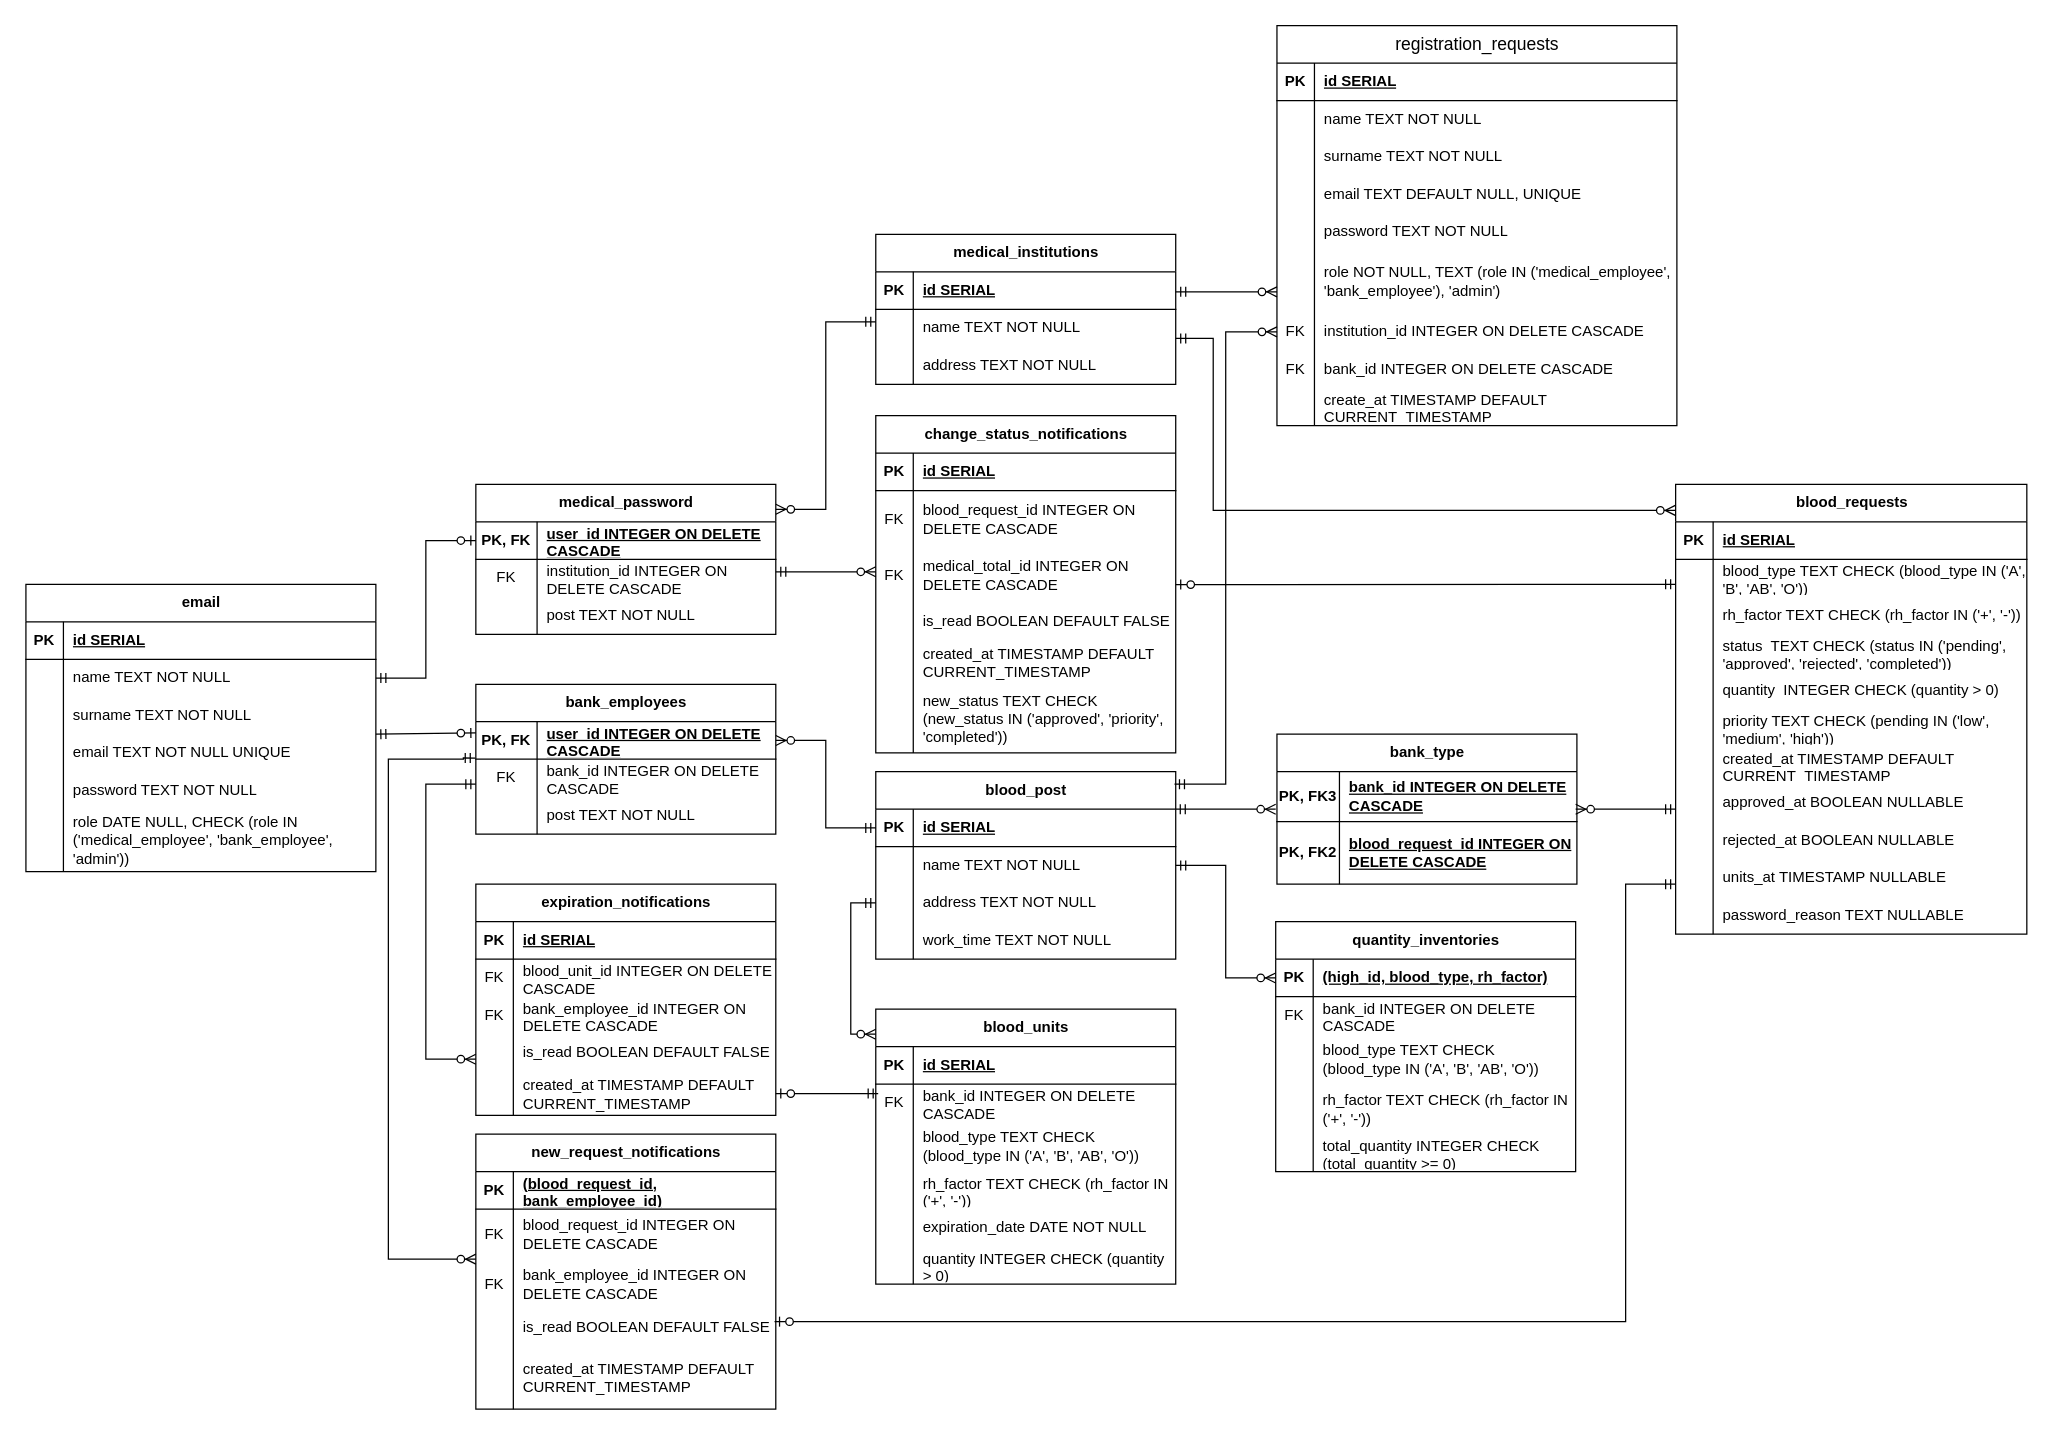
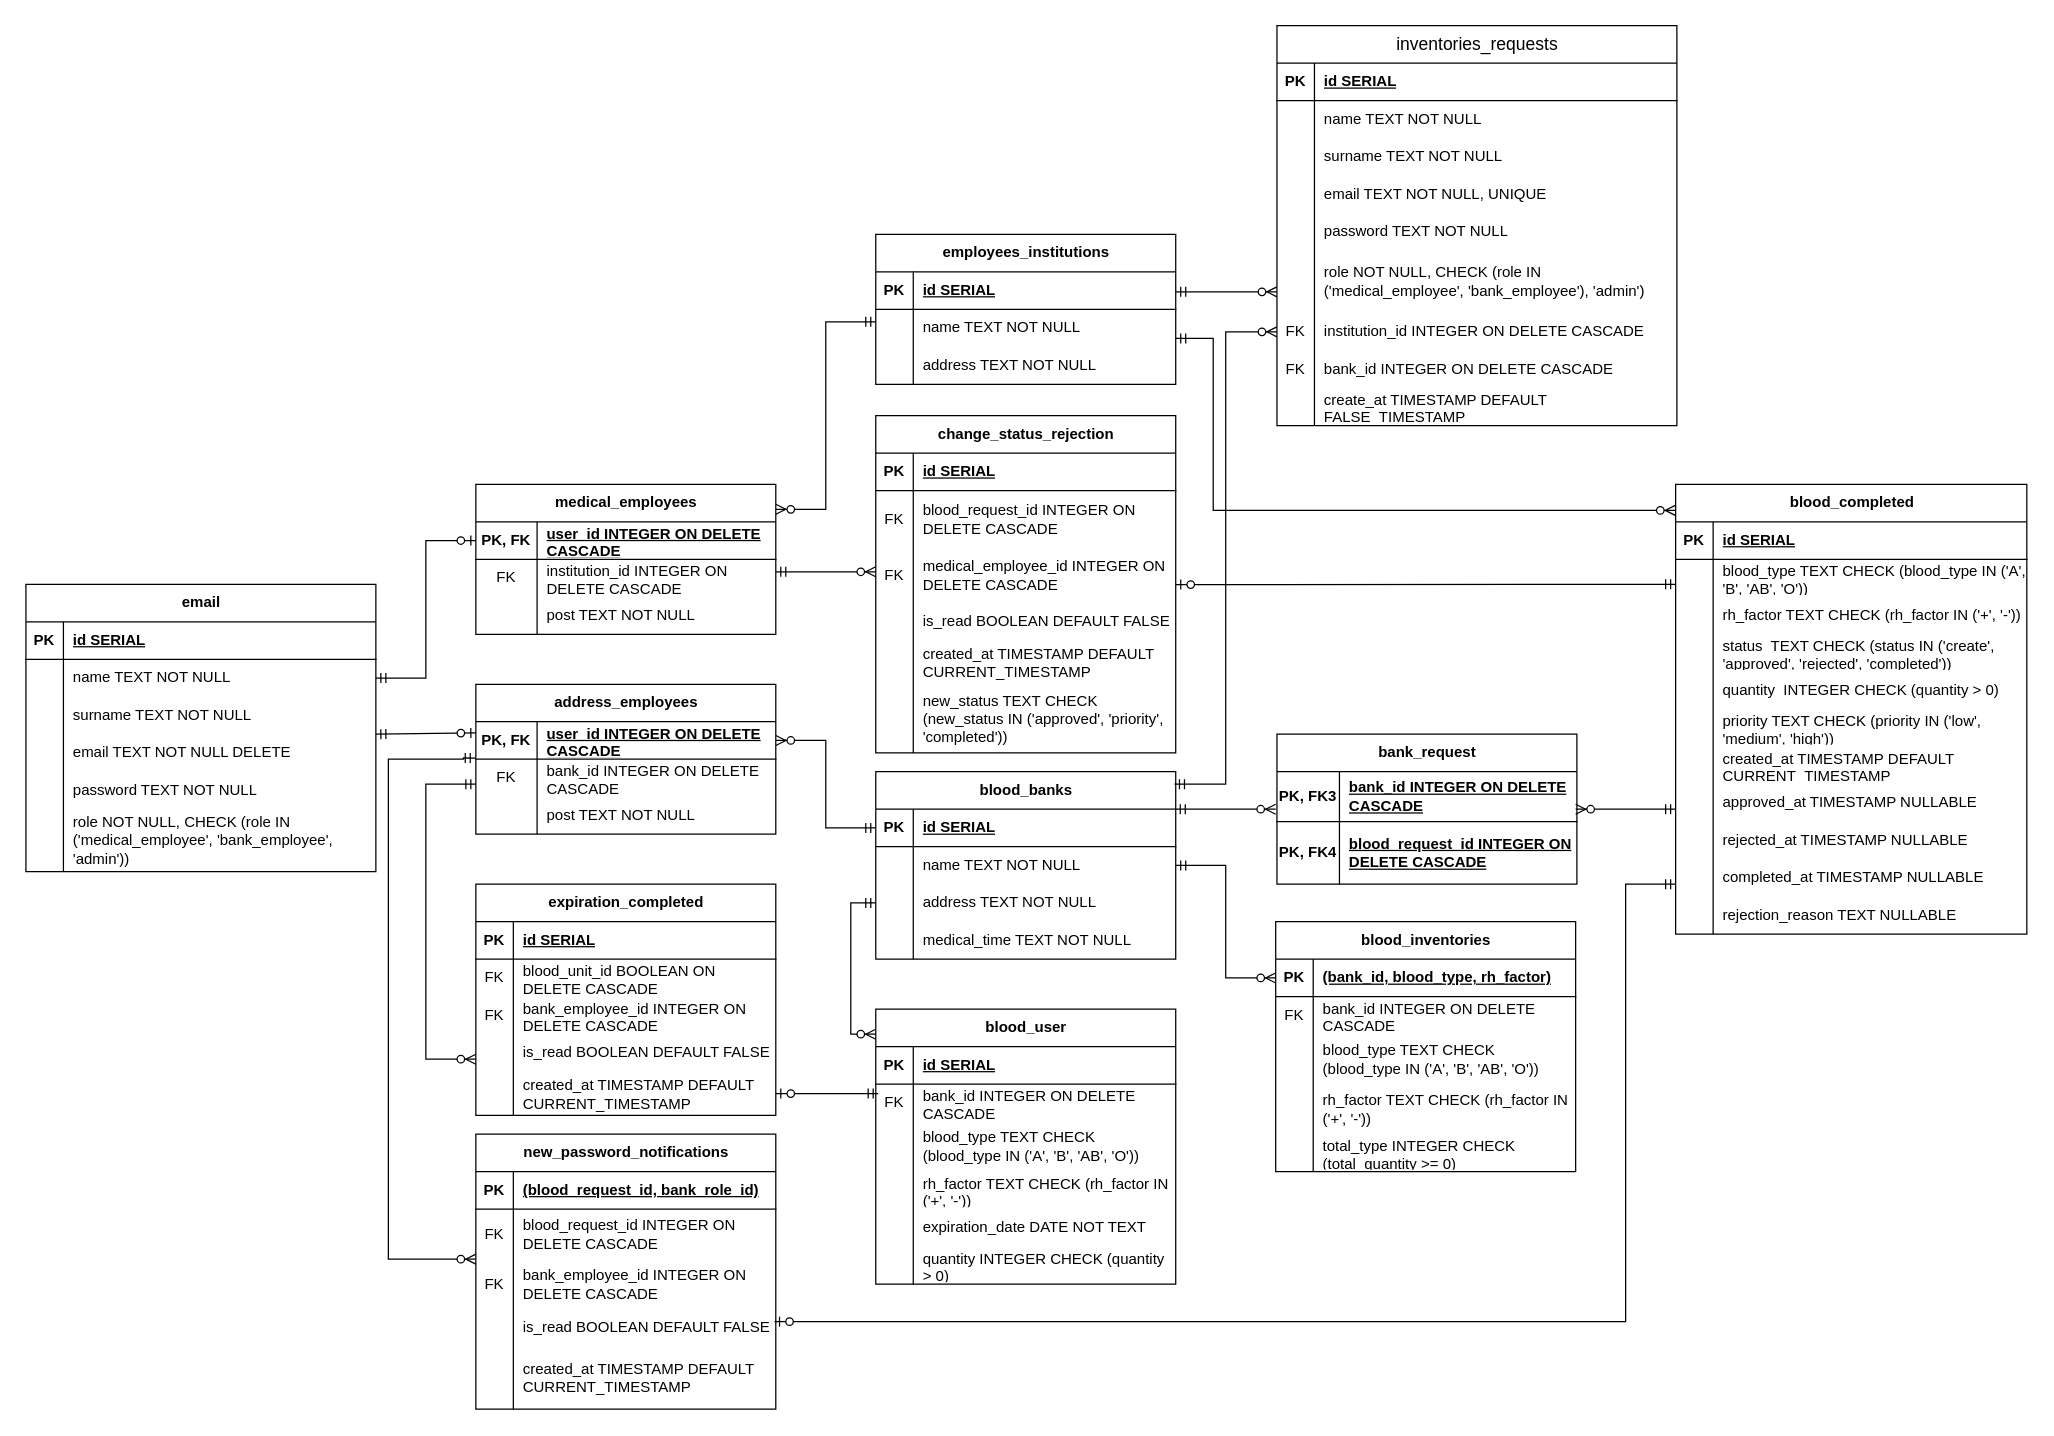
node "registration_requests": label "registration_requests" -> "inventories_requests"
node "email TEXT DEFAULT NULL, UNIQUE": label "email TEXT DEFAULT NULL, UNIQUE" -> "email TEXT NOT NULL, UNIQUE"
node "medical_institutions": label "medical_institutions" -> "employees_institutions"
node "role NOT NULL, TEXT (role IN ('medical_employee', 'bank_employee'), 'admin')": label "role NOT NULL, TEXT (role IN ('medical_employee', 'bank_employee'), 'admin')" -> "role NOT NULL, CHECK (role IN ('medical_employee', 'bank_employee'), 'admin')"
node "create_at TIMESTAMP DEFAULT CURRENT_TIMESTAMP": label "create_at TIMESTAMP DEFAULT CURRENT_TIMESTAMP" -> "create_at TIMESTAMP DEFAULT FALSE_TIMESTAMP"
node "change_status_notifications": label "change_status_notifications" -> "change_status_rejection"
node "medical_password": label "medical_password" -> "medical_employees"
node "blood_requests": label "blood_requests" -> "blood_completed"
node "medical_total_id INTEGER ON DELETE CASCADE": label "medical_total_id INTEGER ON DELETE CASCADE" -> "medical_employee_id INTEGER ON DELETE CASCADE"
node "status TEXT CHECK (status IN ('pending', 'approved', 'rejected', 'completed'))": label "status TEXT CHECK (status IN ('pending', 'approved', 'rejected', 'completed'))" -> "status TEXT CHECK (status IN ('create', 'approved', 'rejected', 'completed'))"
node "bank_employees": label "bank_employees" -> "address_employees"
node "priority TEXT CHECK (pending IN ('low', 'medium', 'high'))": label "priority TEXT CHECK (pending IN ('low', 'medium', 'high'))" -> "priority TEXT CHECK (priority IN ('low', 'medium', 'high'))"
node "email TEXT NOT NULL UNIQUE": label "email TEXT NOT NULL UNIQUE" -> "email TEXT NOT NULL DELETE"
node "bank_type": label "bank_type" -> "bank_request"
node "blood_post": label "blood_post" -> "blood_banks"
node "approved_at BOOLEAN NULLABLE": label "approved_at BOOLEAN NULLABLE" -> "approved_at TIMESTAMP NULLABLE"
node "role DATE NULL, CHECK (role IN ('medical_employee', 'bank_employee', 'admin'))": label "role DATE NULL, CHECK (role IN ('medical_employee', 'bank_employee', 'admin'))" -> "role NOT NULL, CHECK (role IN ('medical_employee', 'bank_employee', 'admin'))"
node "rejected_at BOOLEAN NULLABLE": label "rejected_at BOOLEAN NULLABLE" -> "rejected_at TIMESTAMP NULLABLE"
node "PK, FK2": label "PK, FK2" -> "PK, FK4"
node "units_at TIMESTAMP NULLABLE": label "units_at TIMESTAMP NULLABLE" -> "completed_at TIMESTAMP NULLABLE"
node "expiration_notifications": label "expiration_notifications" -> "expiration_completed"
node "password_reason TEXT NULLABLE": label "password_reason TEXT NULLABLE" -> "rejection_reason TEXT NULLABLE"
node "work_time TEXT NOT NULL": label "work_time TEXT NOT NULL" -> "medical_time TEXT NOT NULL"
node "quantity_inventories": label "quantity_inventories" -> "blood_inventories"
node "blood_unit_id INTEGER ON DELETE CASCADE": label "blood_unit_id INTEGER ON DELETE CASCADE" -> "blood_unit_id BOOLEAN ON DELETE CASCADE"
node "(high_id, blood_type, rh_factor)": label "(high_id, blood_type, rh_factor)" -> "(bank_id, blood_type, rh_factor)"
node "blood_units": label "blood_units" -> "blood_user"
node "new_request_notifications": label "new_request_notifications" -> "new_password_notifications"
node "total_quantity INTEGER CHECK (total_quantity >= 0)": label "total_quantity INTEGER CHECK (total_quantity >= 0)" -> "total_type INTEGER CHECK (total_quantity >= 0)"
node "(blood_request_id, bank_employee_id)": label "(blood_request_id, bank_employee_id)" -> "(blood_request_id, bank_role_id)"
node "expiration_date DATE NOT NULL": label "expiration_date DATE NOT NULL" -> "expiration_date DATE NOT TEXT"
